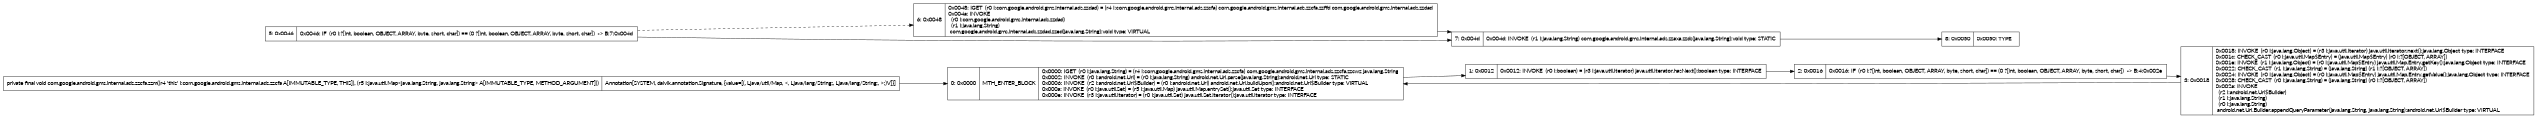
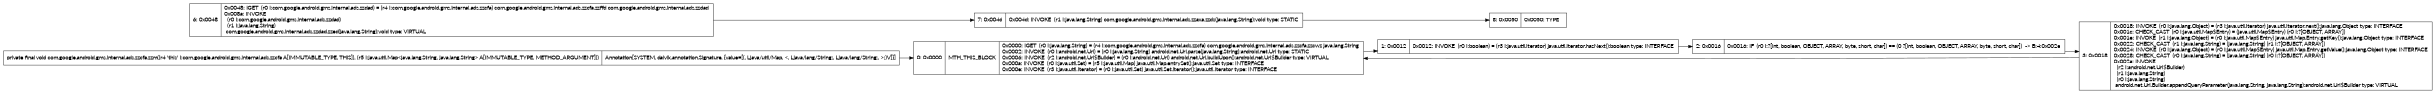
node "6: 0x0048": text "0x004a: INVOKE" -> "0x008a: INVOKE"
node "5: 0x0046": removed
node "0: 0x0000": text "MTH_ENTER_BLOCK" -> "MTH_THIS_BLOCK"
